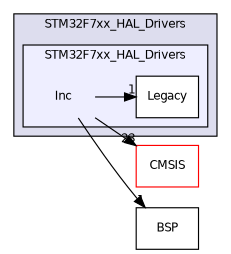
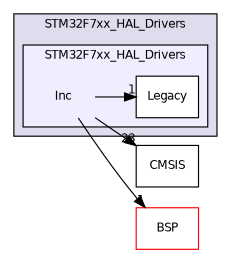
node "CMSIS": color red -> black
node "BSP": color black -> red
